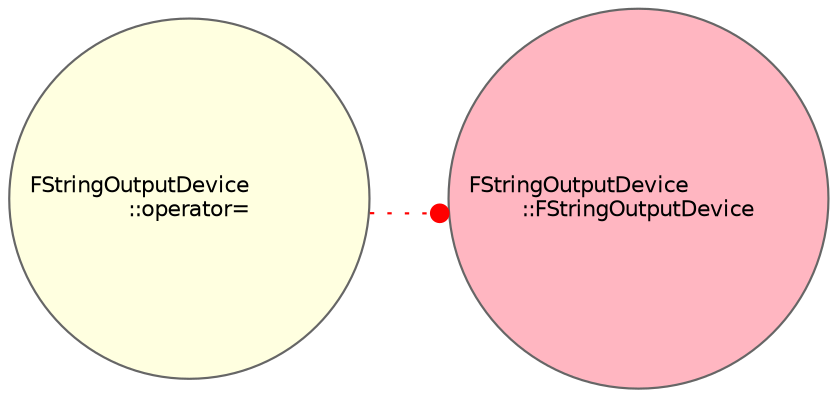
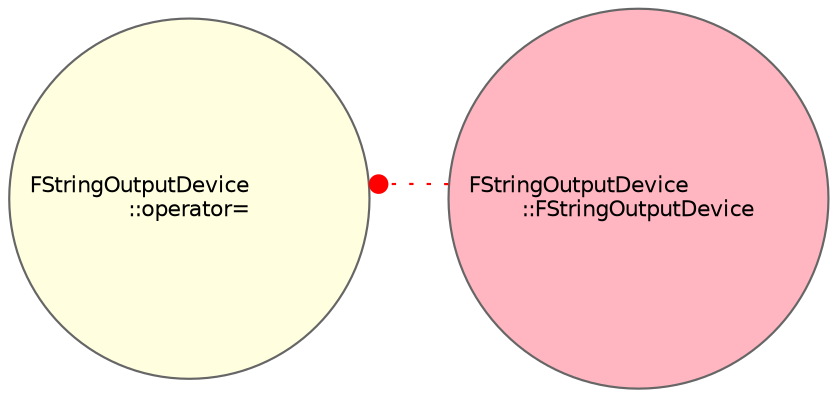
edge "FStringOutputDevice ::operator=" -> "FStringOutputDevice ::FStringOutputDevice": reversed
